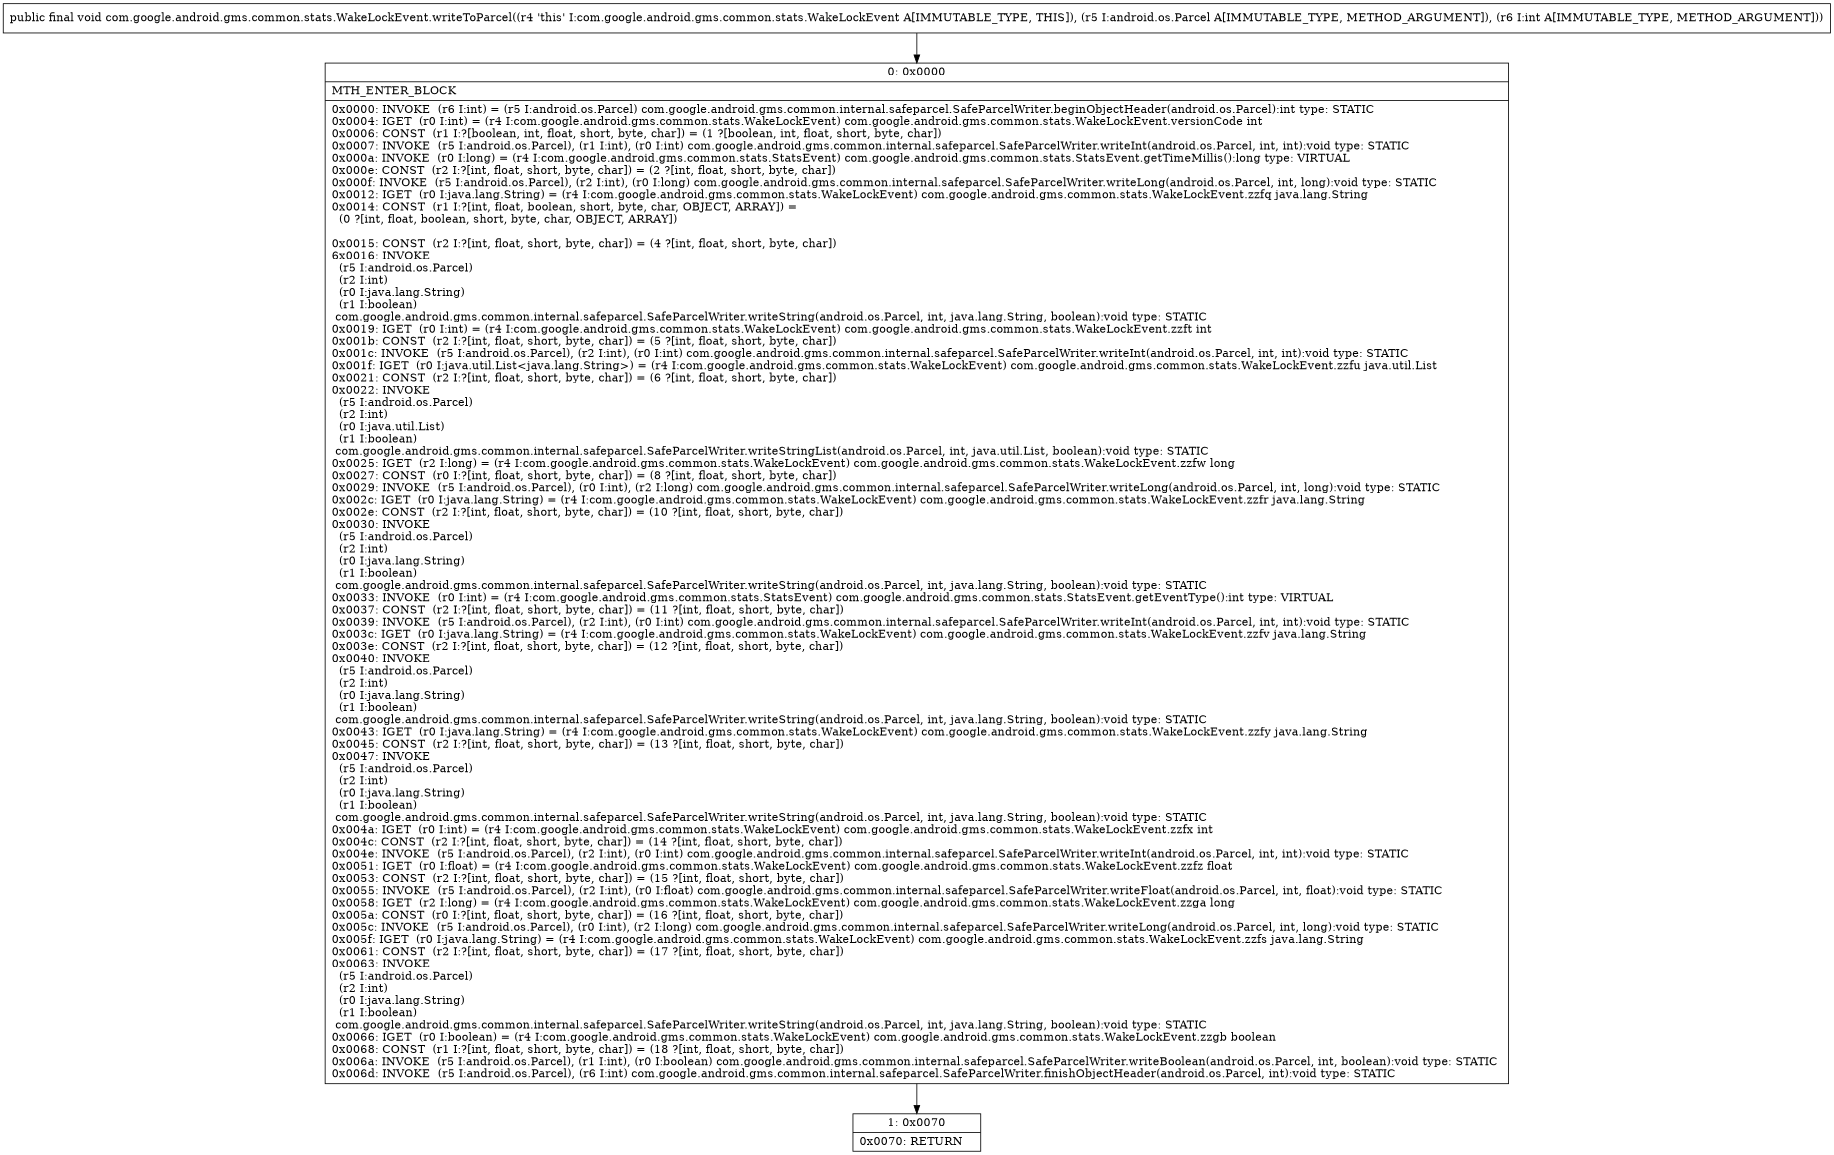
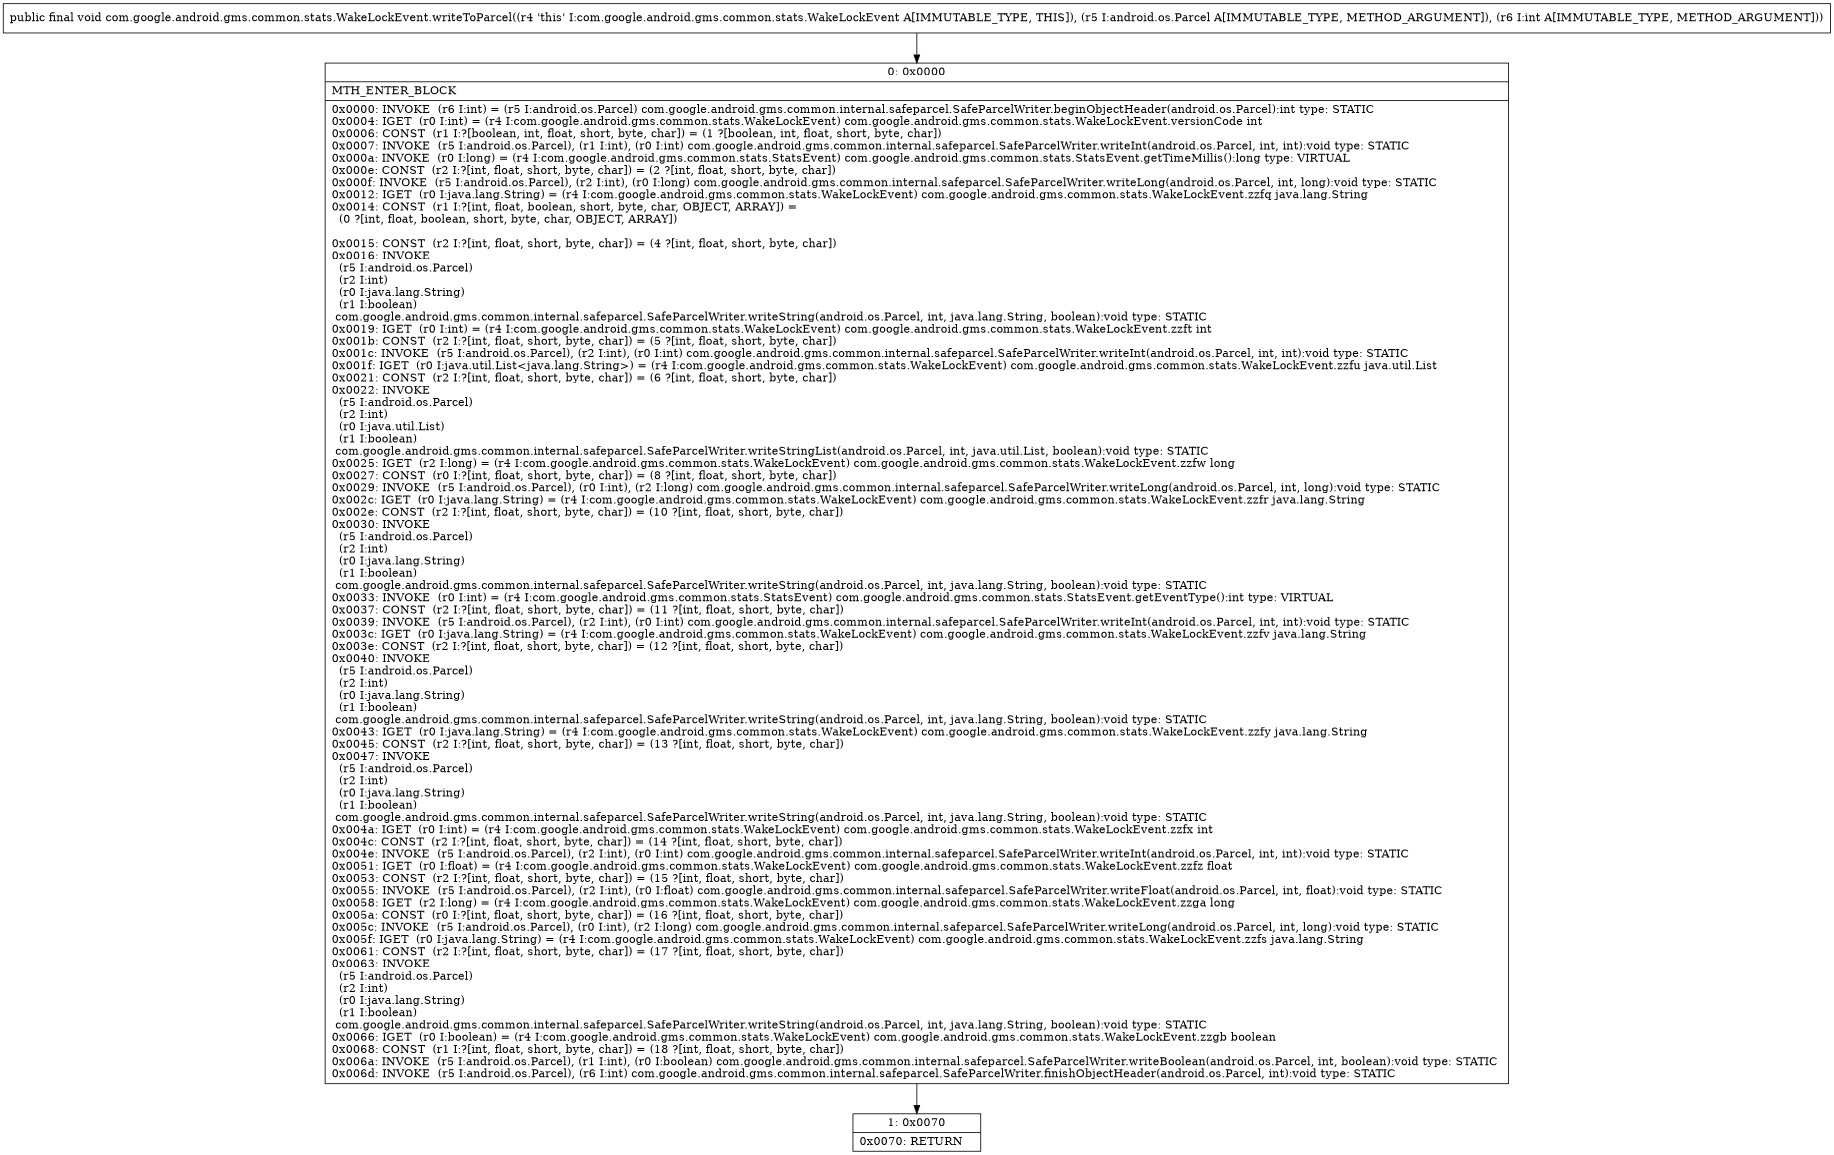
node "0: 0x0000": text "6x0016: INVOKE" -> "0x0016: INVOKE"
